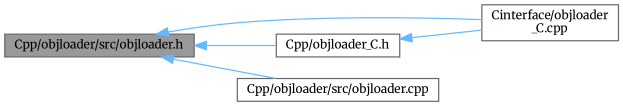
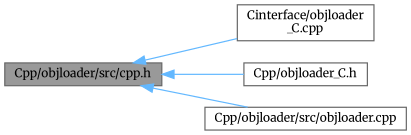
edge "Cinterface/objloader _C.cpp" -> "Cpp/objloader_C.h": removed
node "Cpp/objloader/src/objloader.h": label "Cpp/objloader/src/objloader.h" -> "Cpp/objloader/src/cpp.h"
